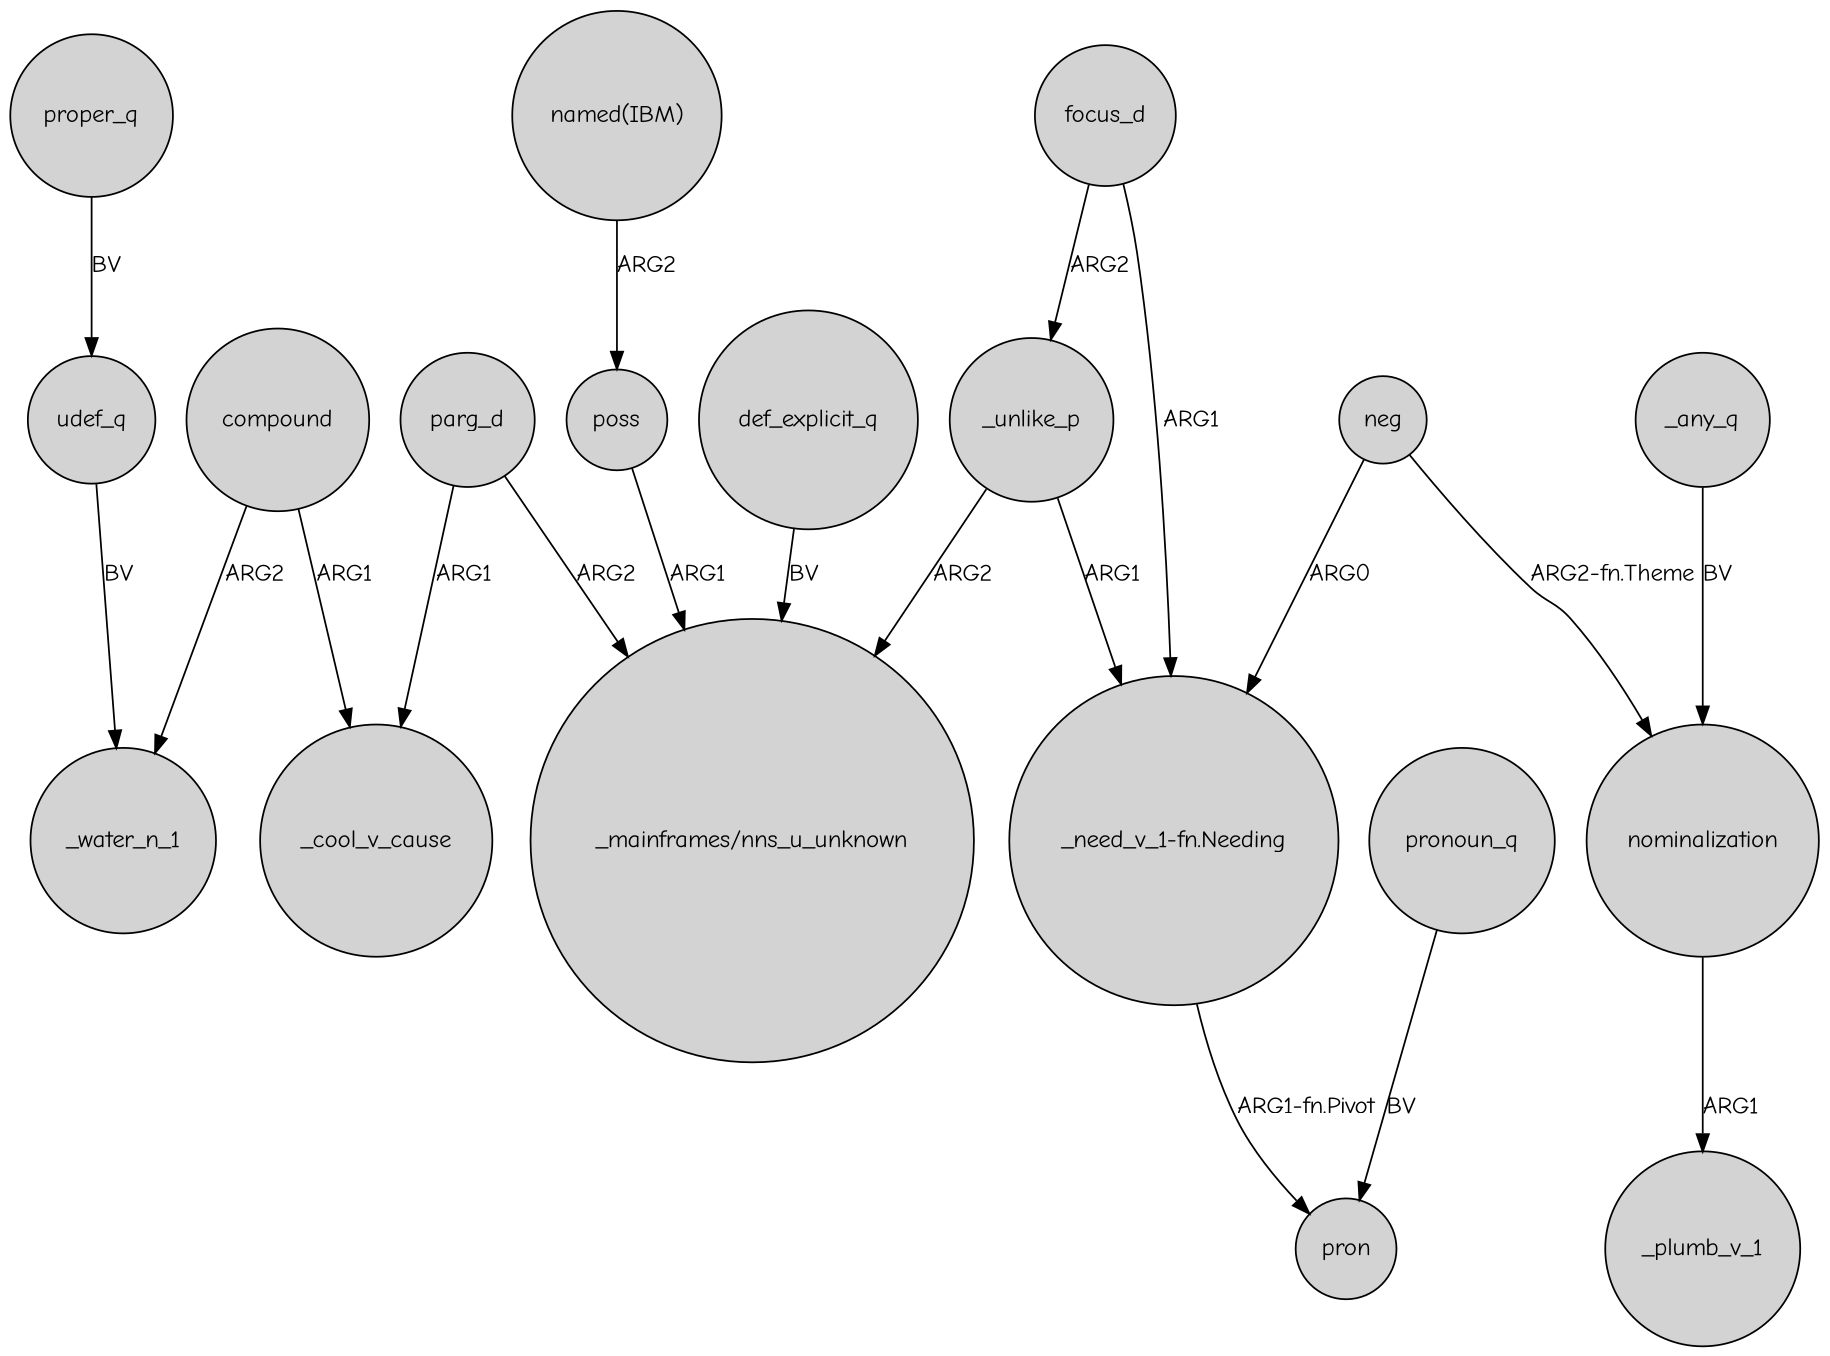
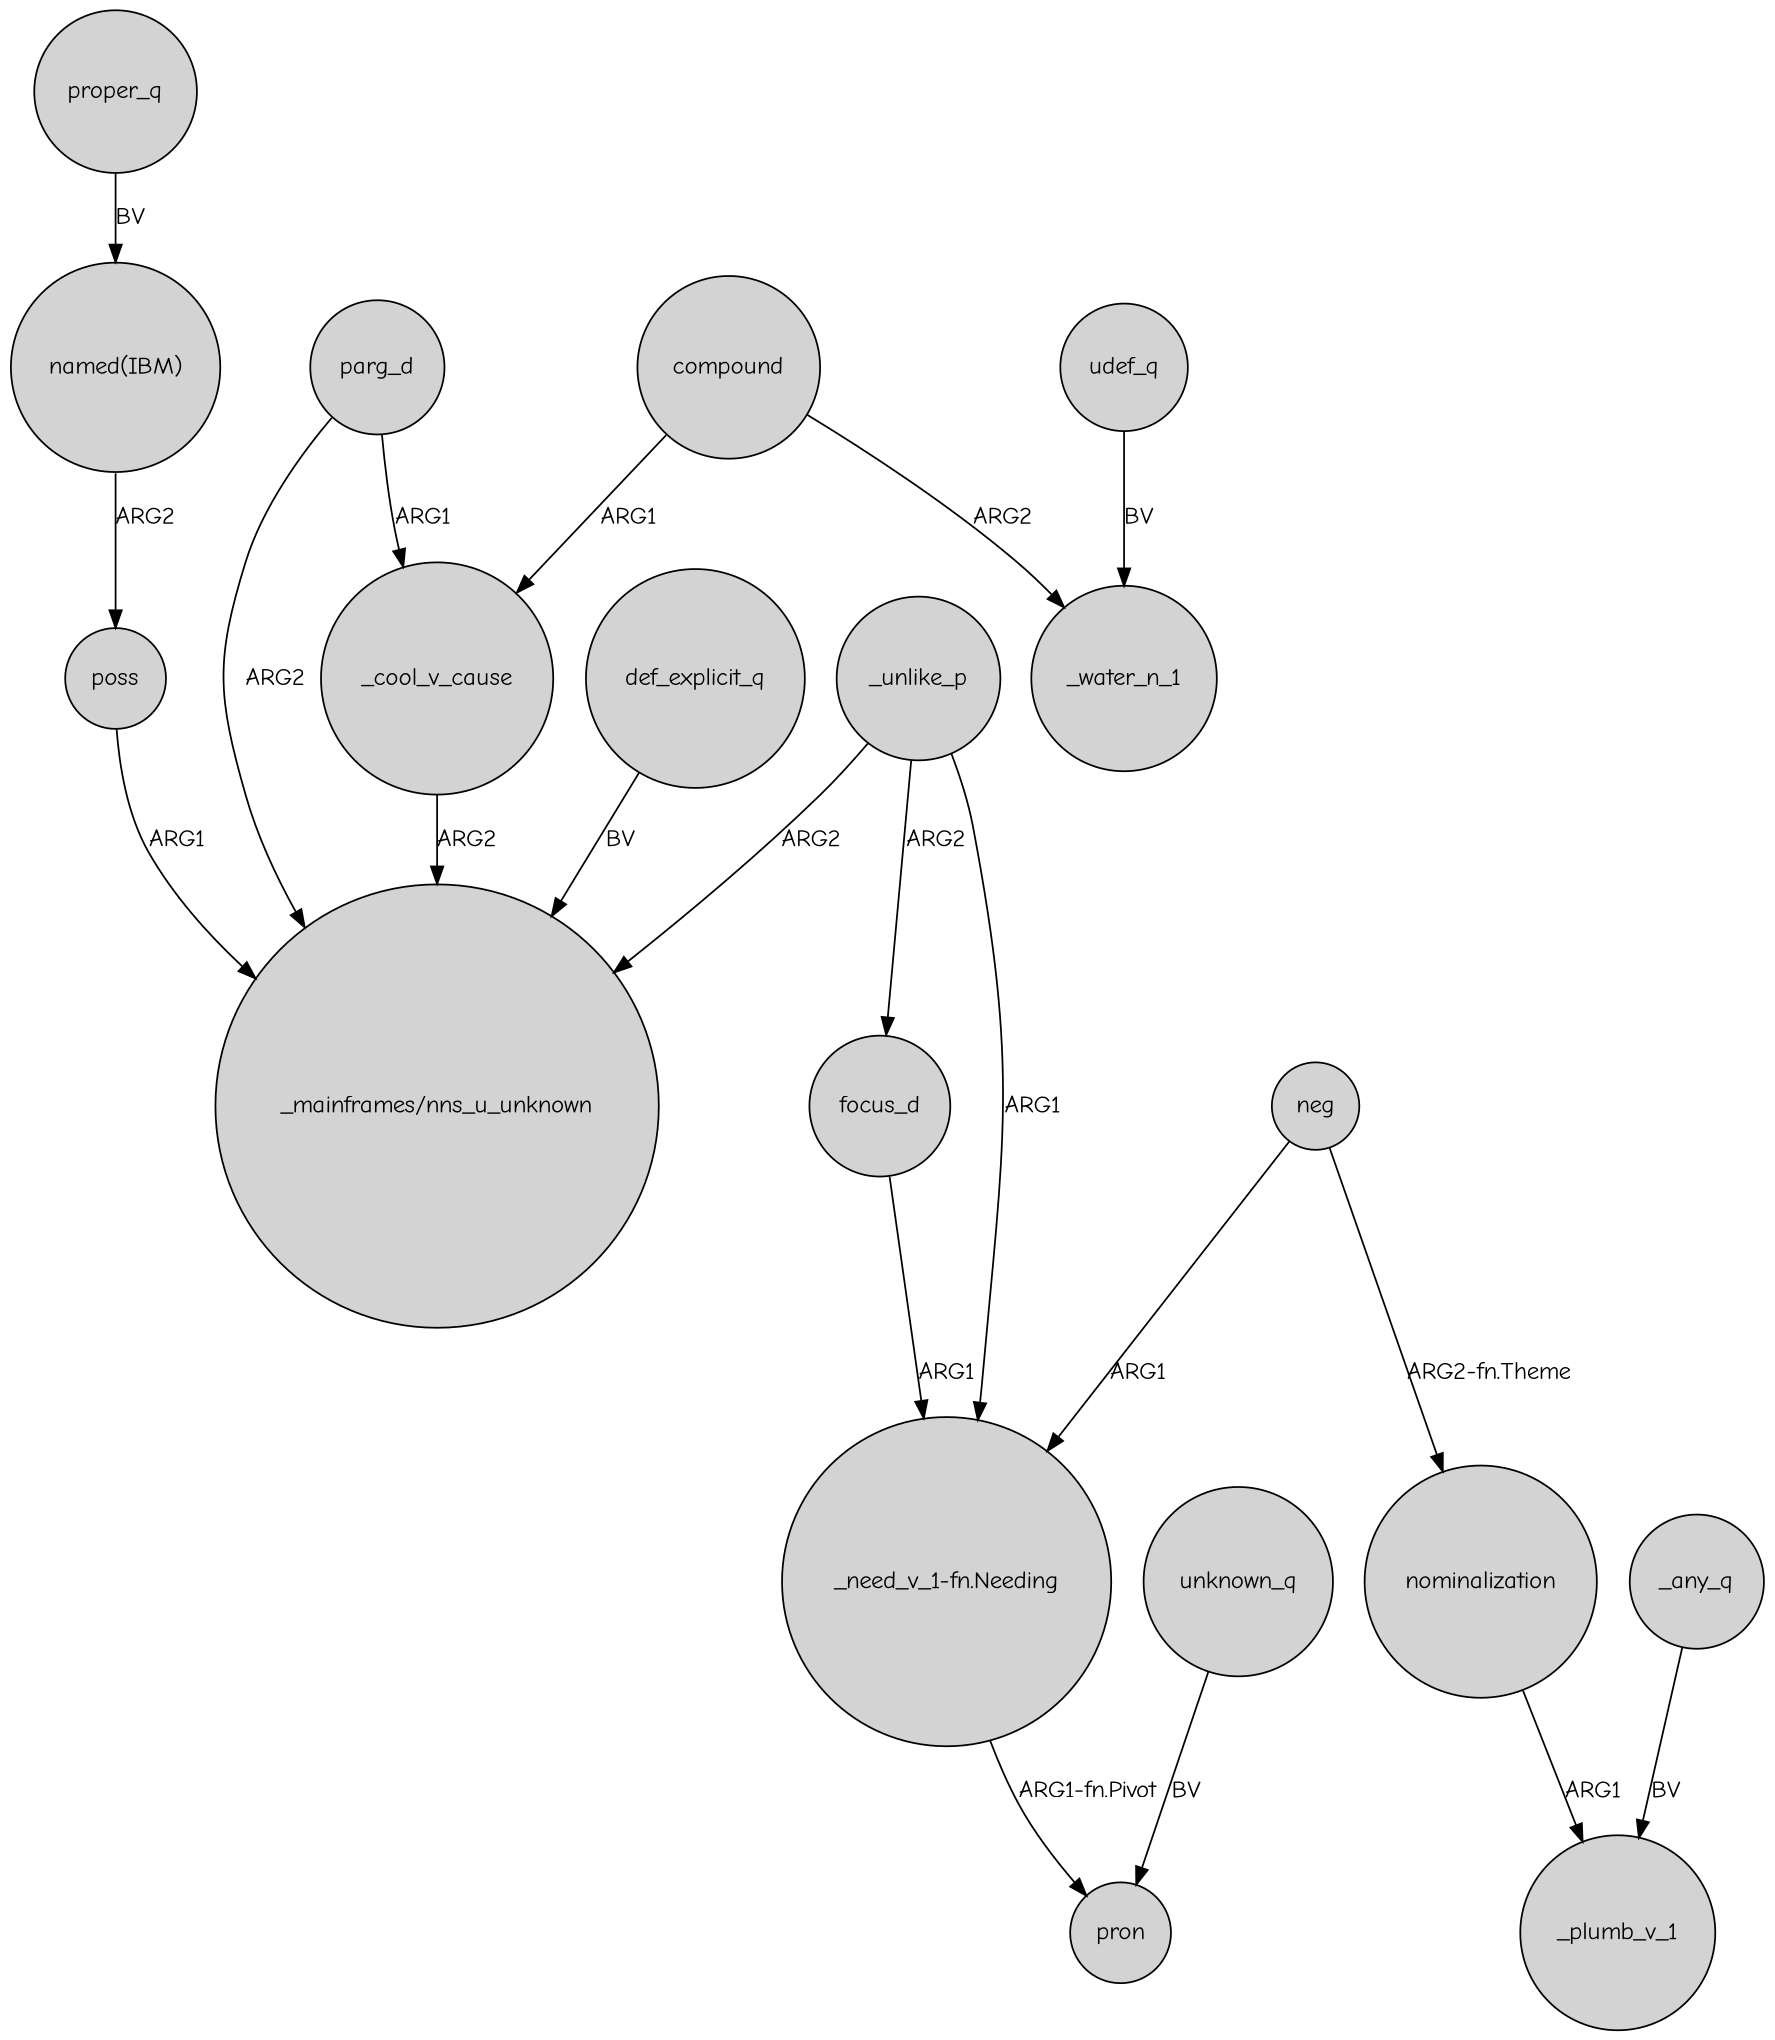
edge "focus_d" -> "_unlike_p": reversed
edge "proper_q" -> "udef_q": now "proper_q" -> "named(IBM)"
edge "neg" -> "_need_v_1-fn.Needing": label "ARG0" -> "ARG1"
edge "_any_q" -> "nominalization": now "_any_q" -> "_plumb_v_1"
edge "_cool_v_cause" -> "_mainframes/nns_u_unknown": added, label "ARG2"
node "pronoun_q": label "pronoun_q" -> "unknown_q"
